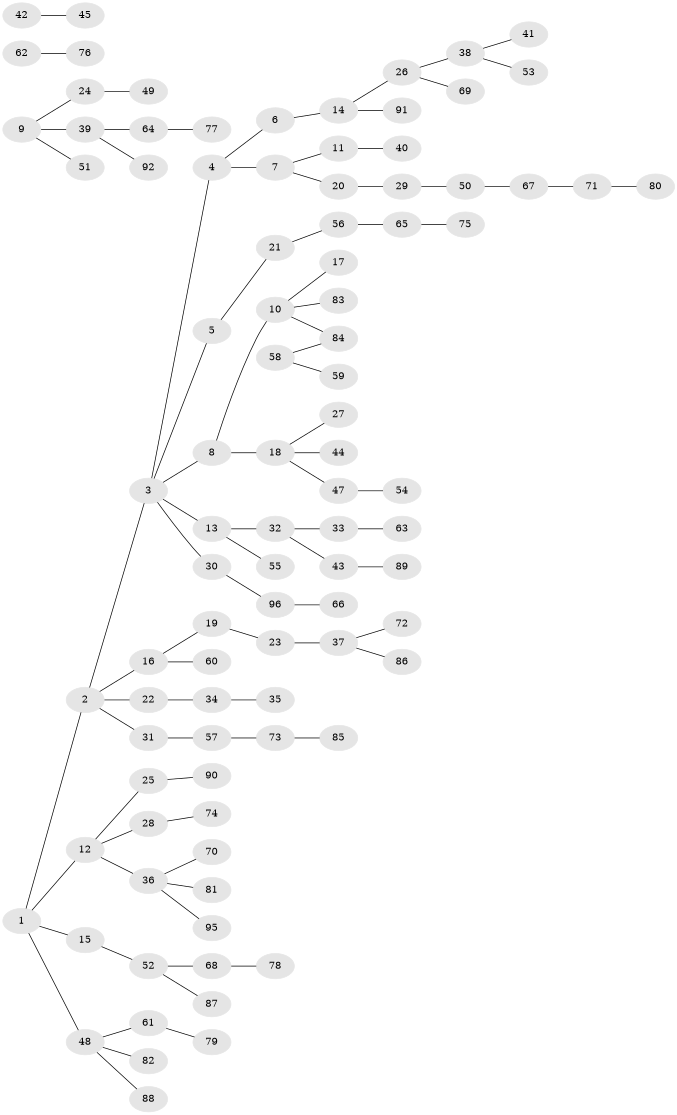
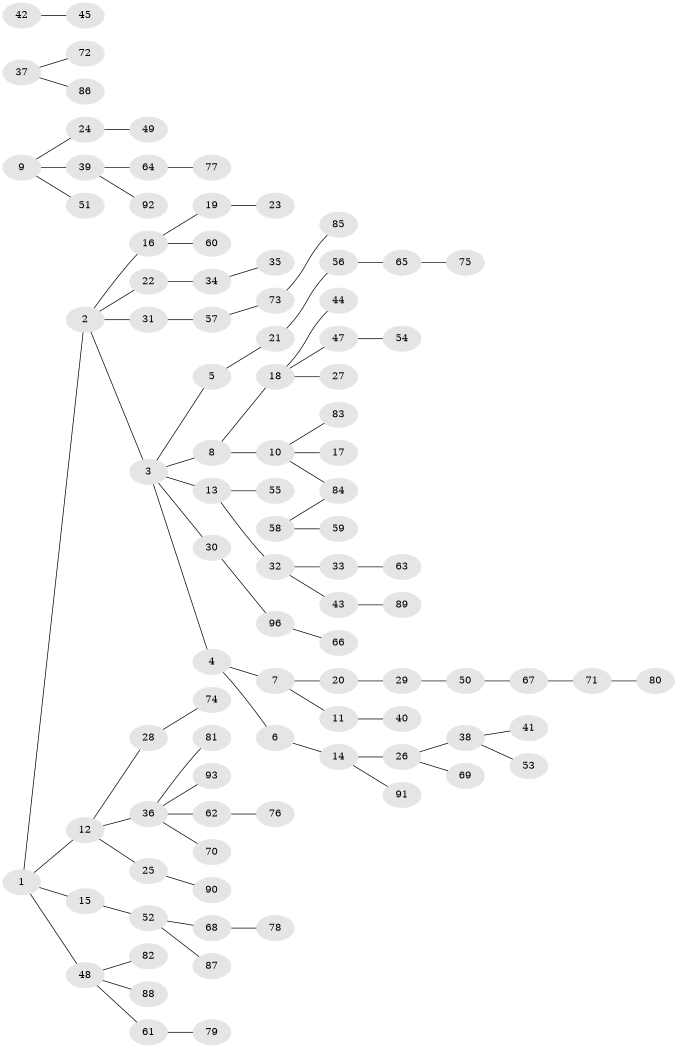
edge "23" -- "37": removed
edge "36" -- "62": added
node "95": label "95" -> "93"
